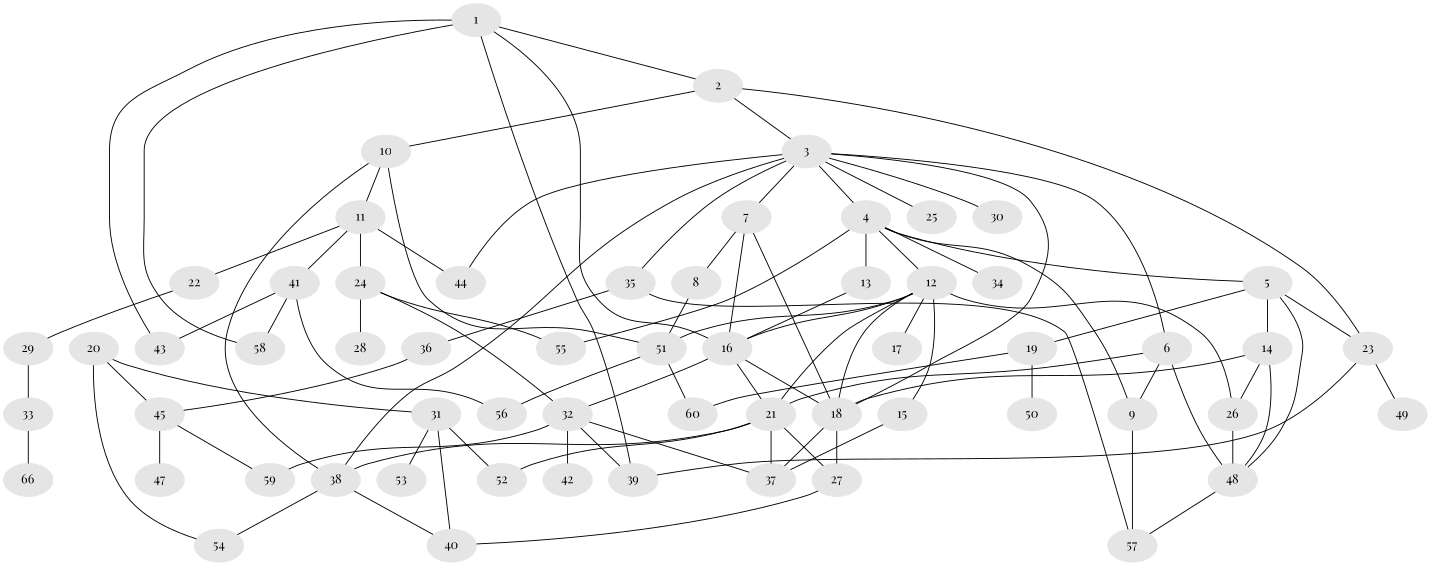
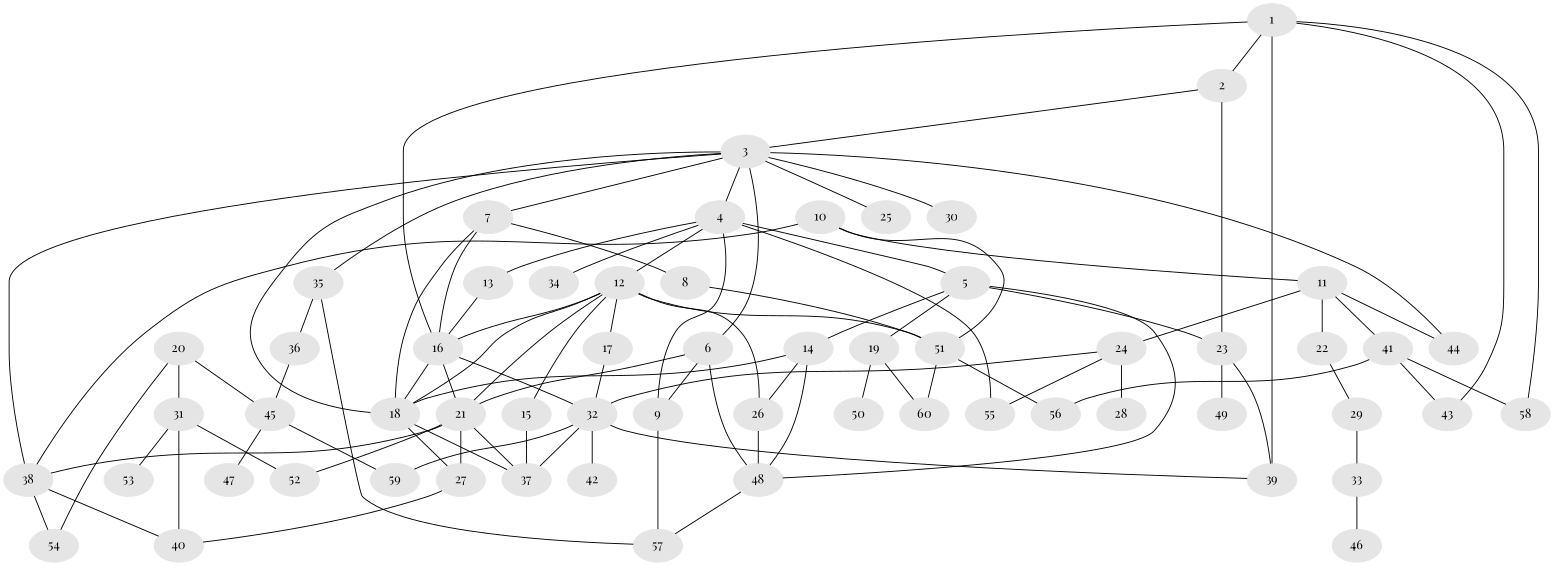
edge "2" -- "10": removed
edge "17" -- "32": added
node "66": label "66" -> "46"
